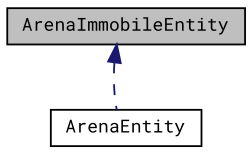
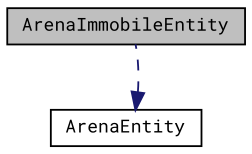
edge "ArenaEntity" -> "ArenaImmobileEntity": reversed
